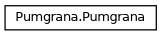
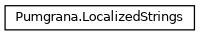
node "Pumgrana.Pumgrana": label "Pumgrana.Pumgrana" -> "Pumgrana.LocalizedStrings"
